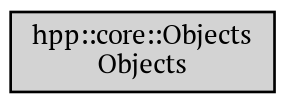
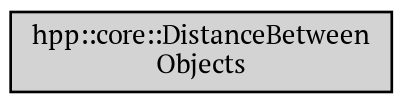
node "hpp::core::Objects Objects": label "hpp::core::Objects Objects" -> "hpp::core::DistanceBetween Objects"
